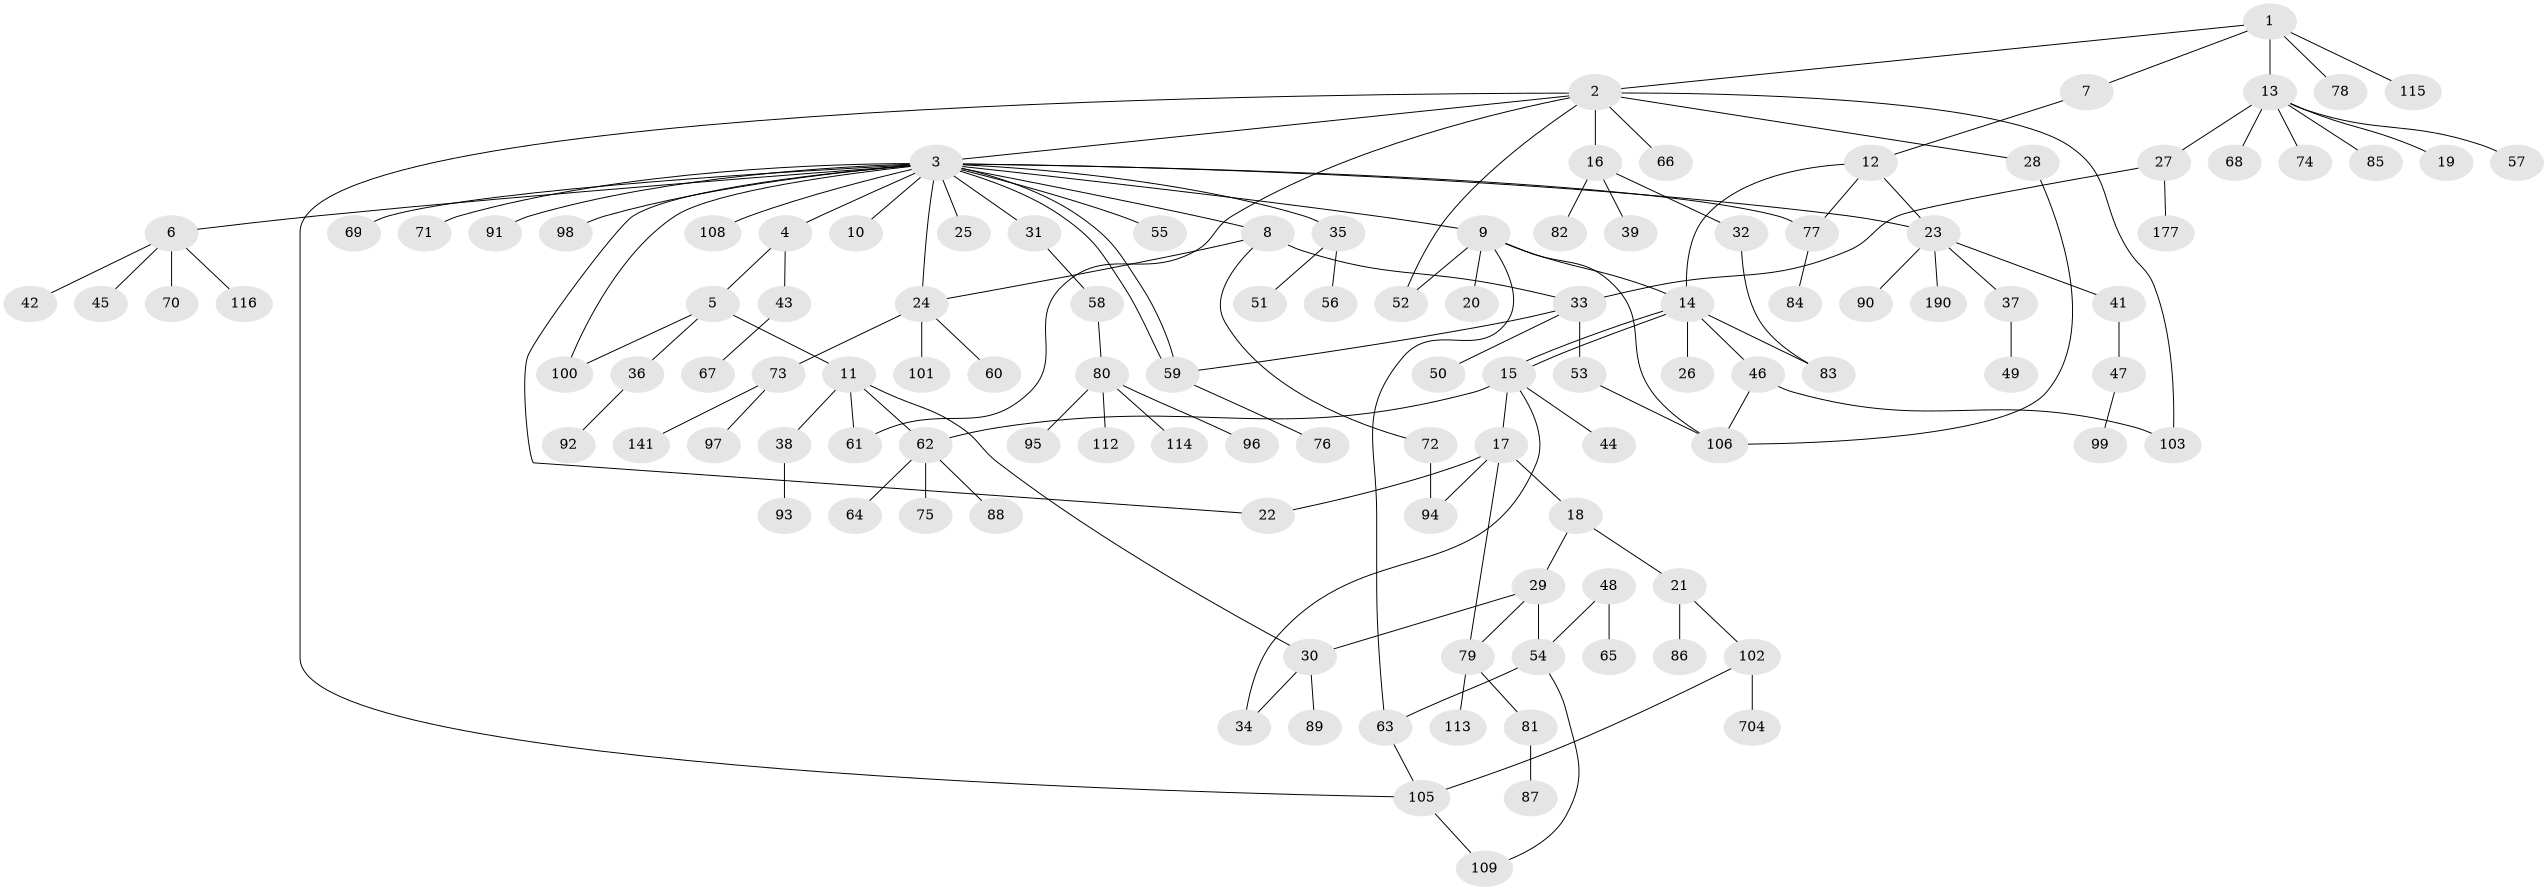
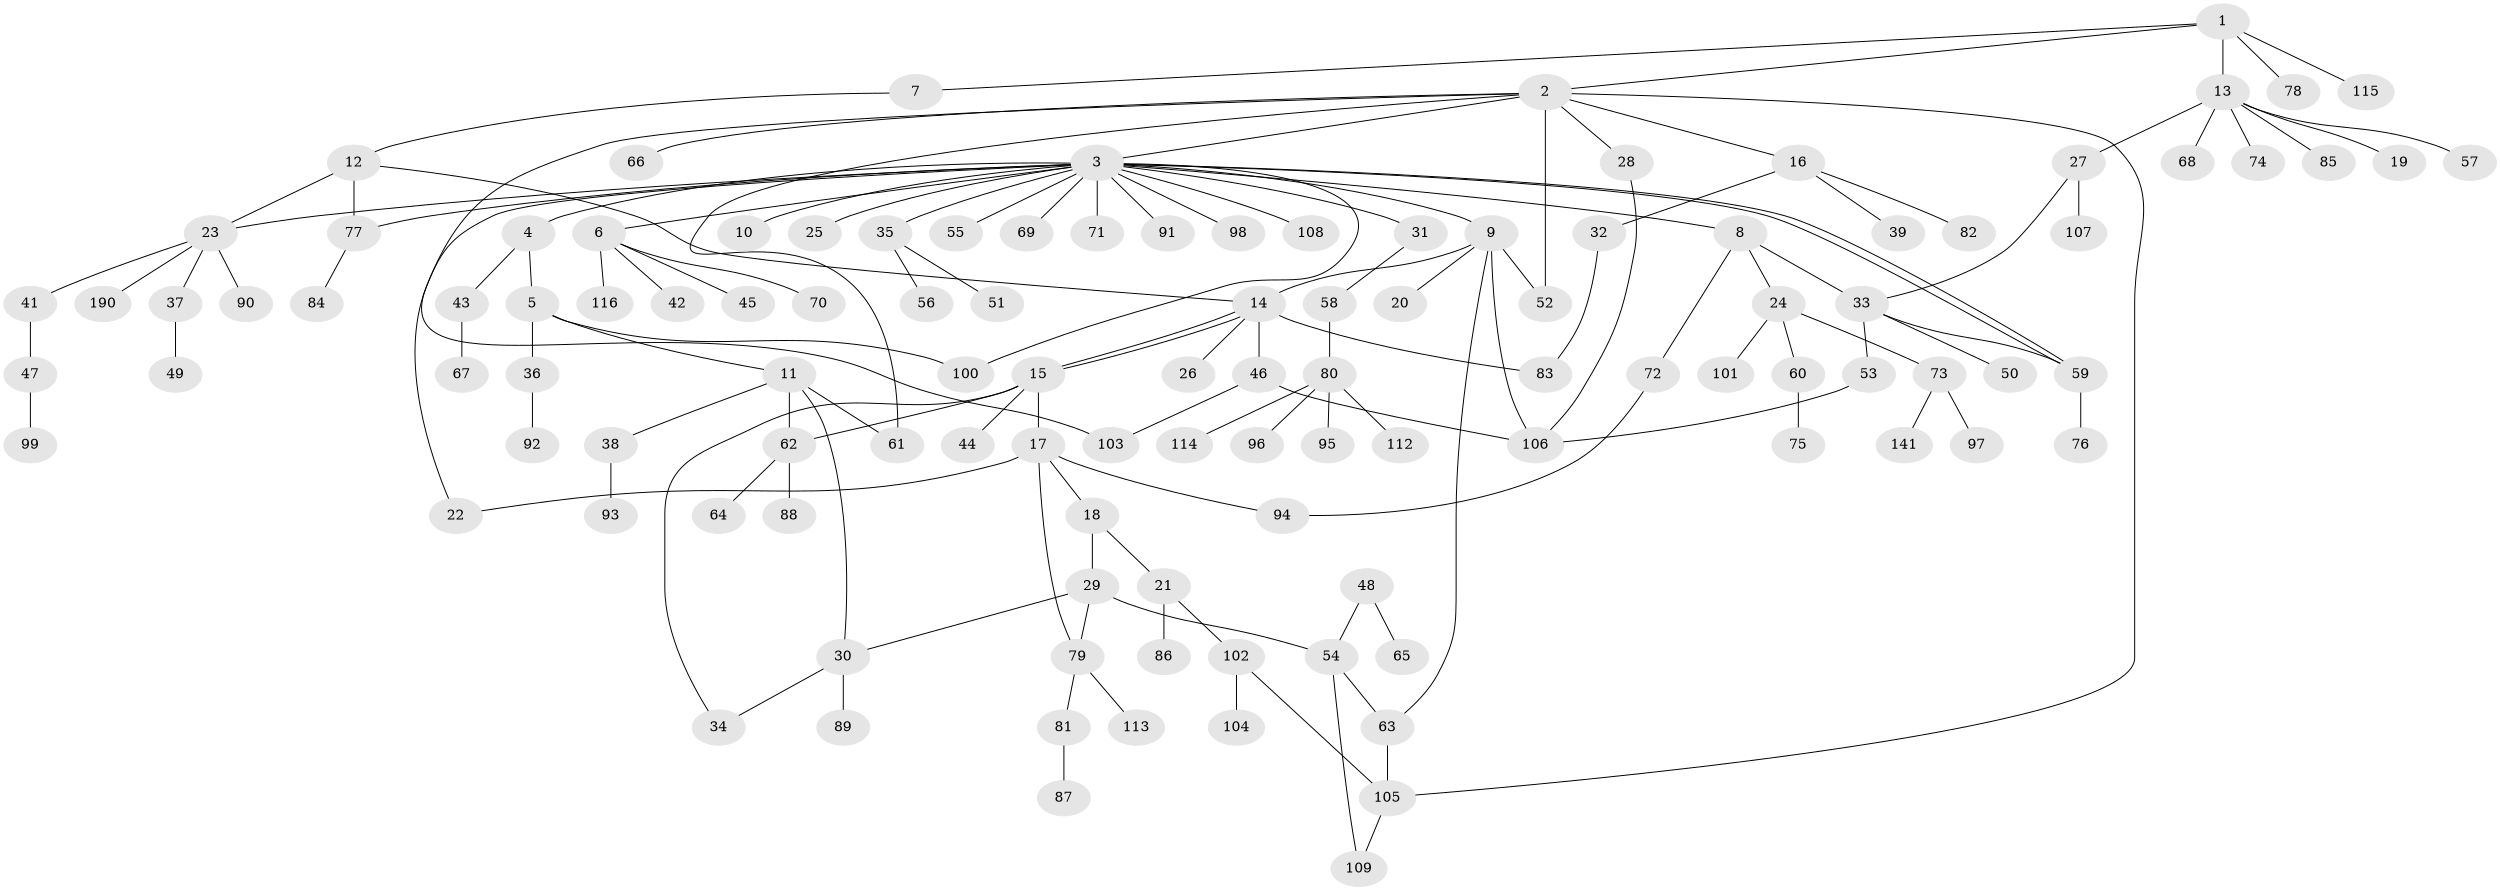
edge "3" -- "24": removed
node "177": label "177" -> "107"
edge "62" -- "75": now "60" -- "75"
node "704": label "704" -> "104"
